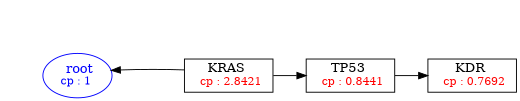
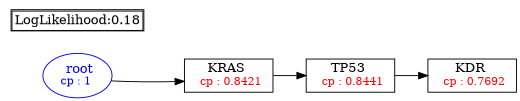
node "LogLikelihood:0.18": added
edge "KRAS" -> "root": reversed
node "KRAS": text "cp : 2.8421" -> "cp : 0.8421"
